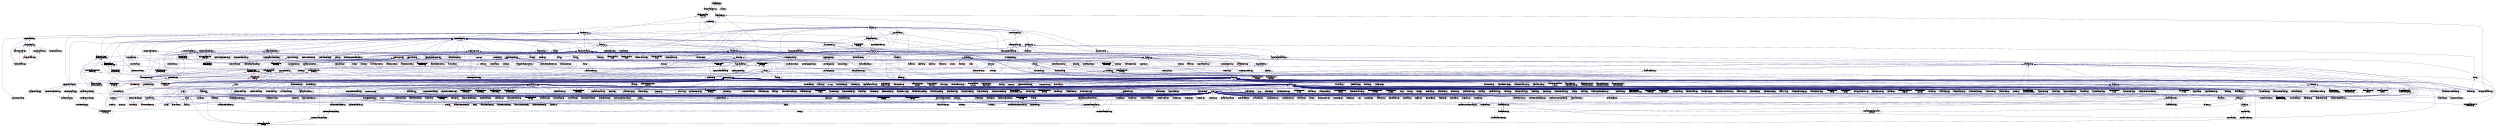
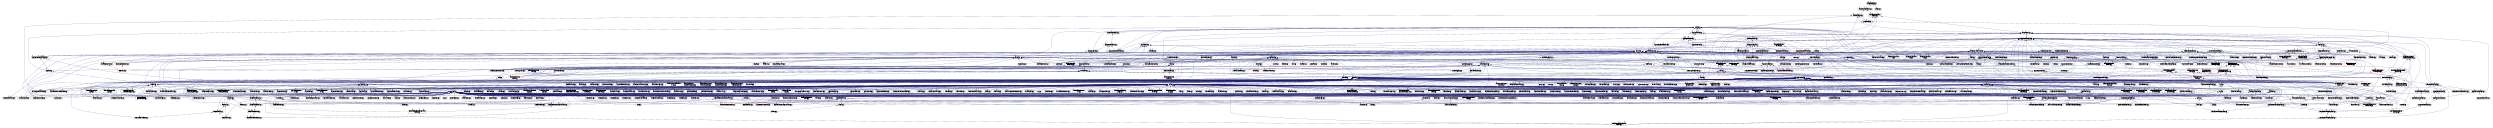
node "local_new.cpp": removed
